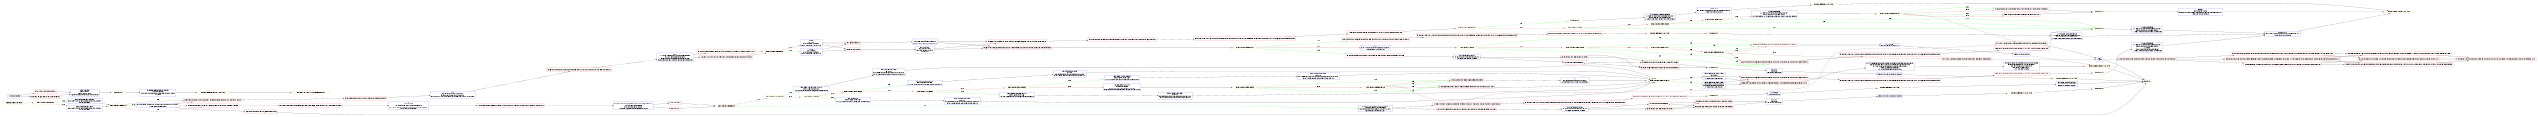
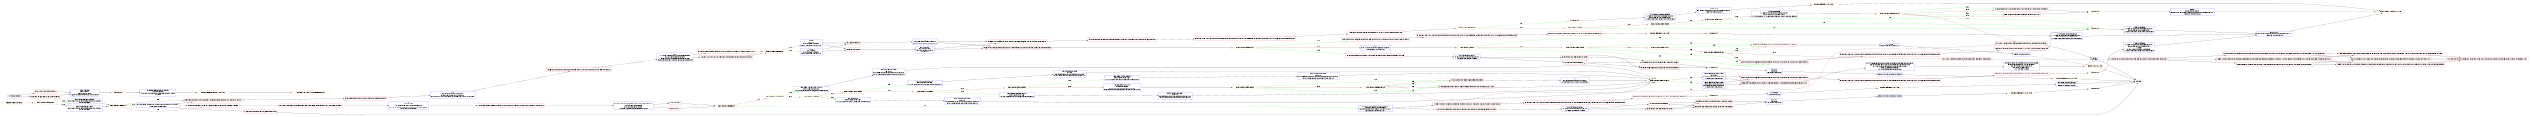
node "Boolean LettieNoDate is now true.": label "Boolean LettieNoDate is now true." -> "Boolean Aoi is now true."
